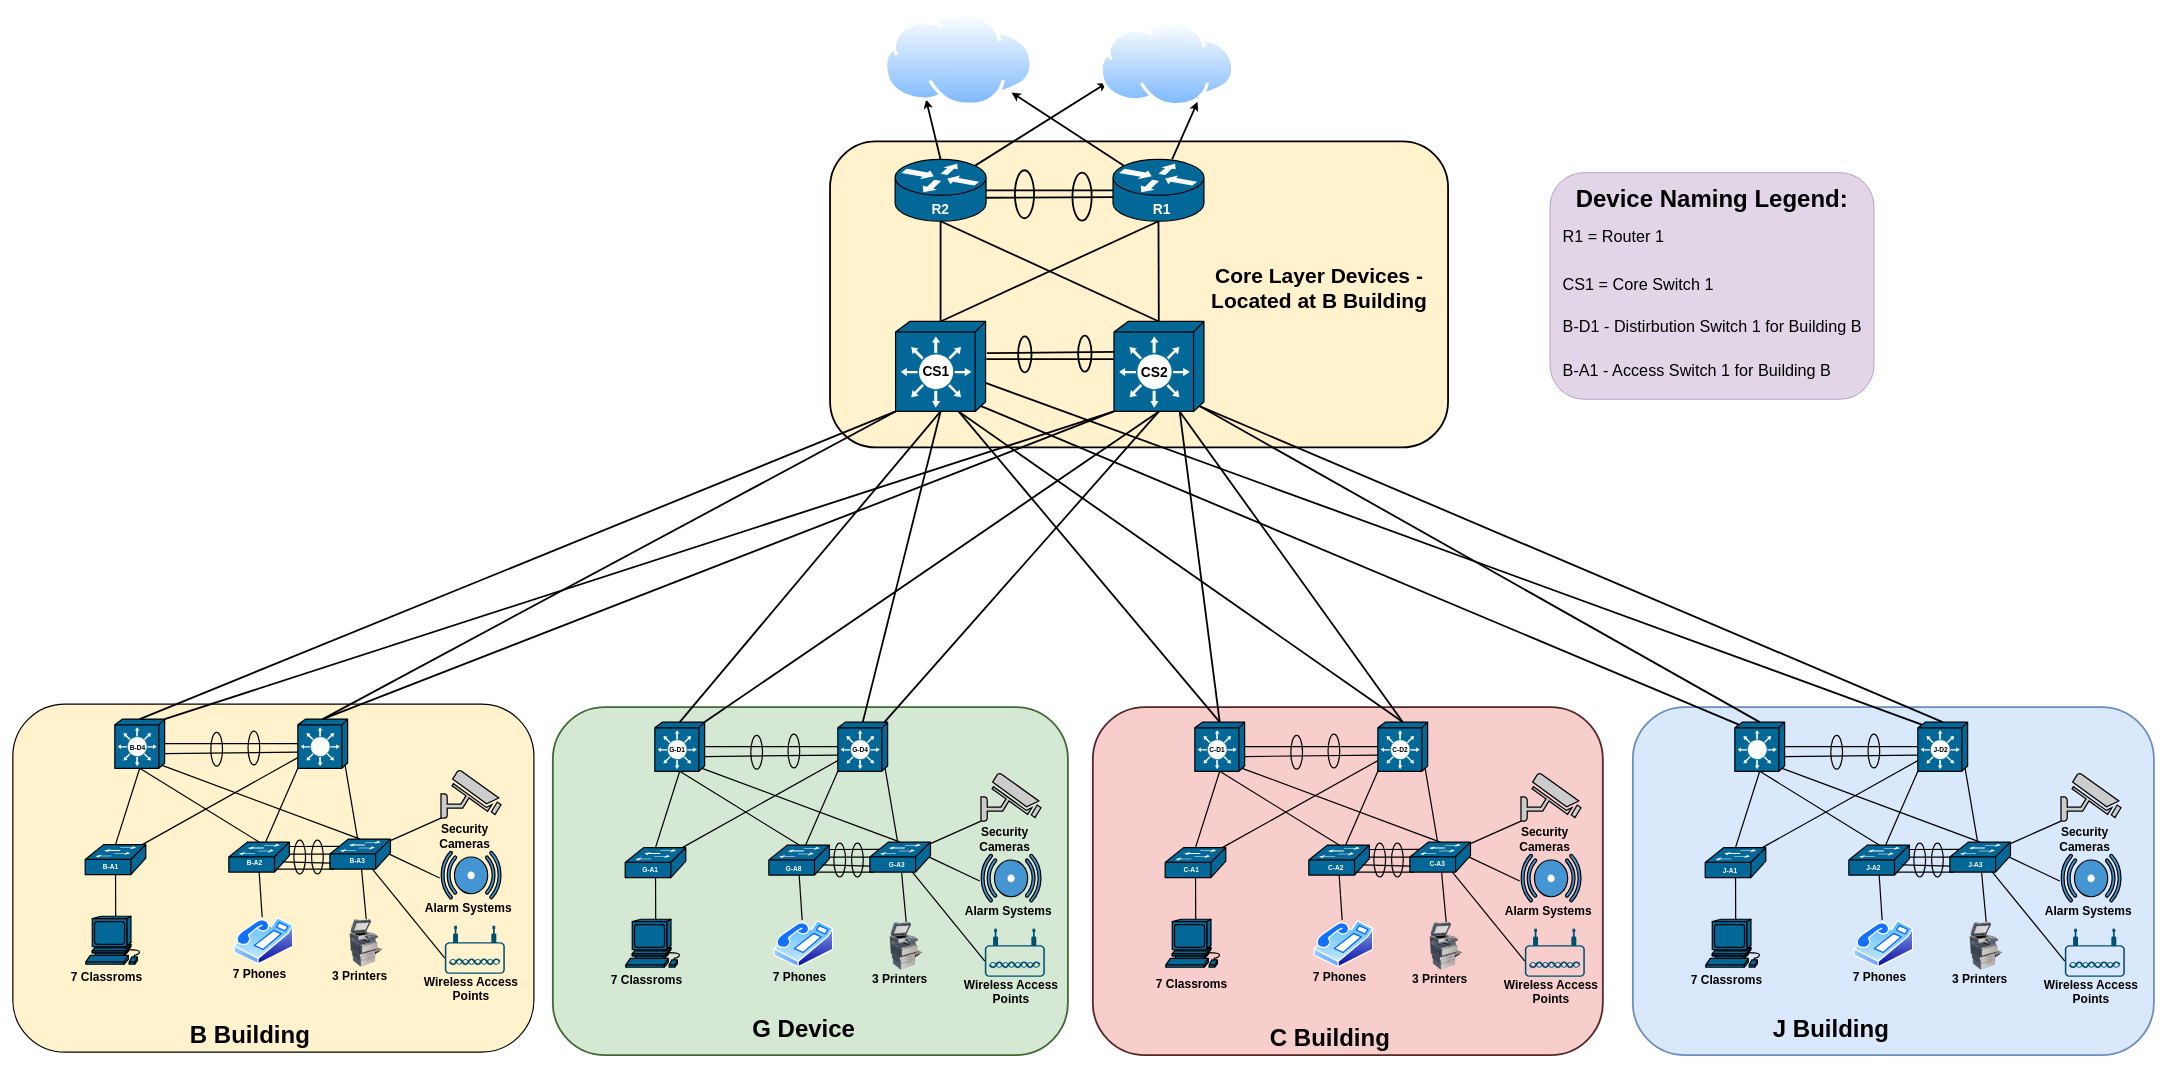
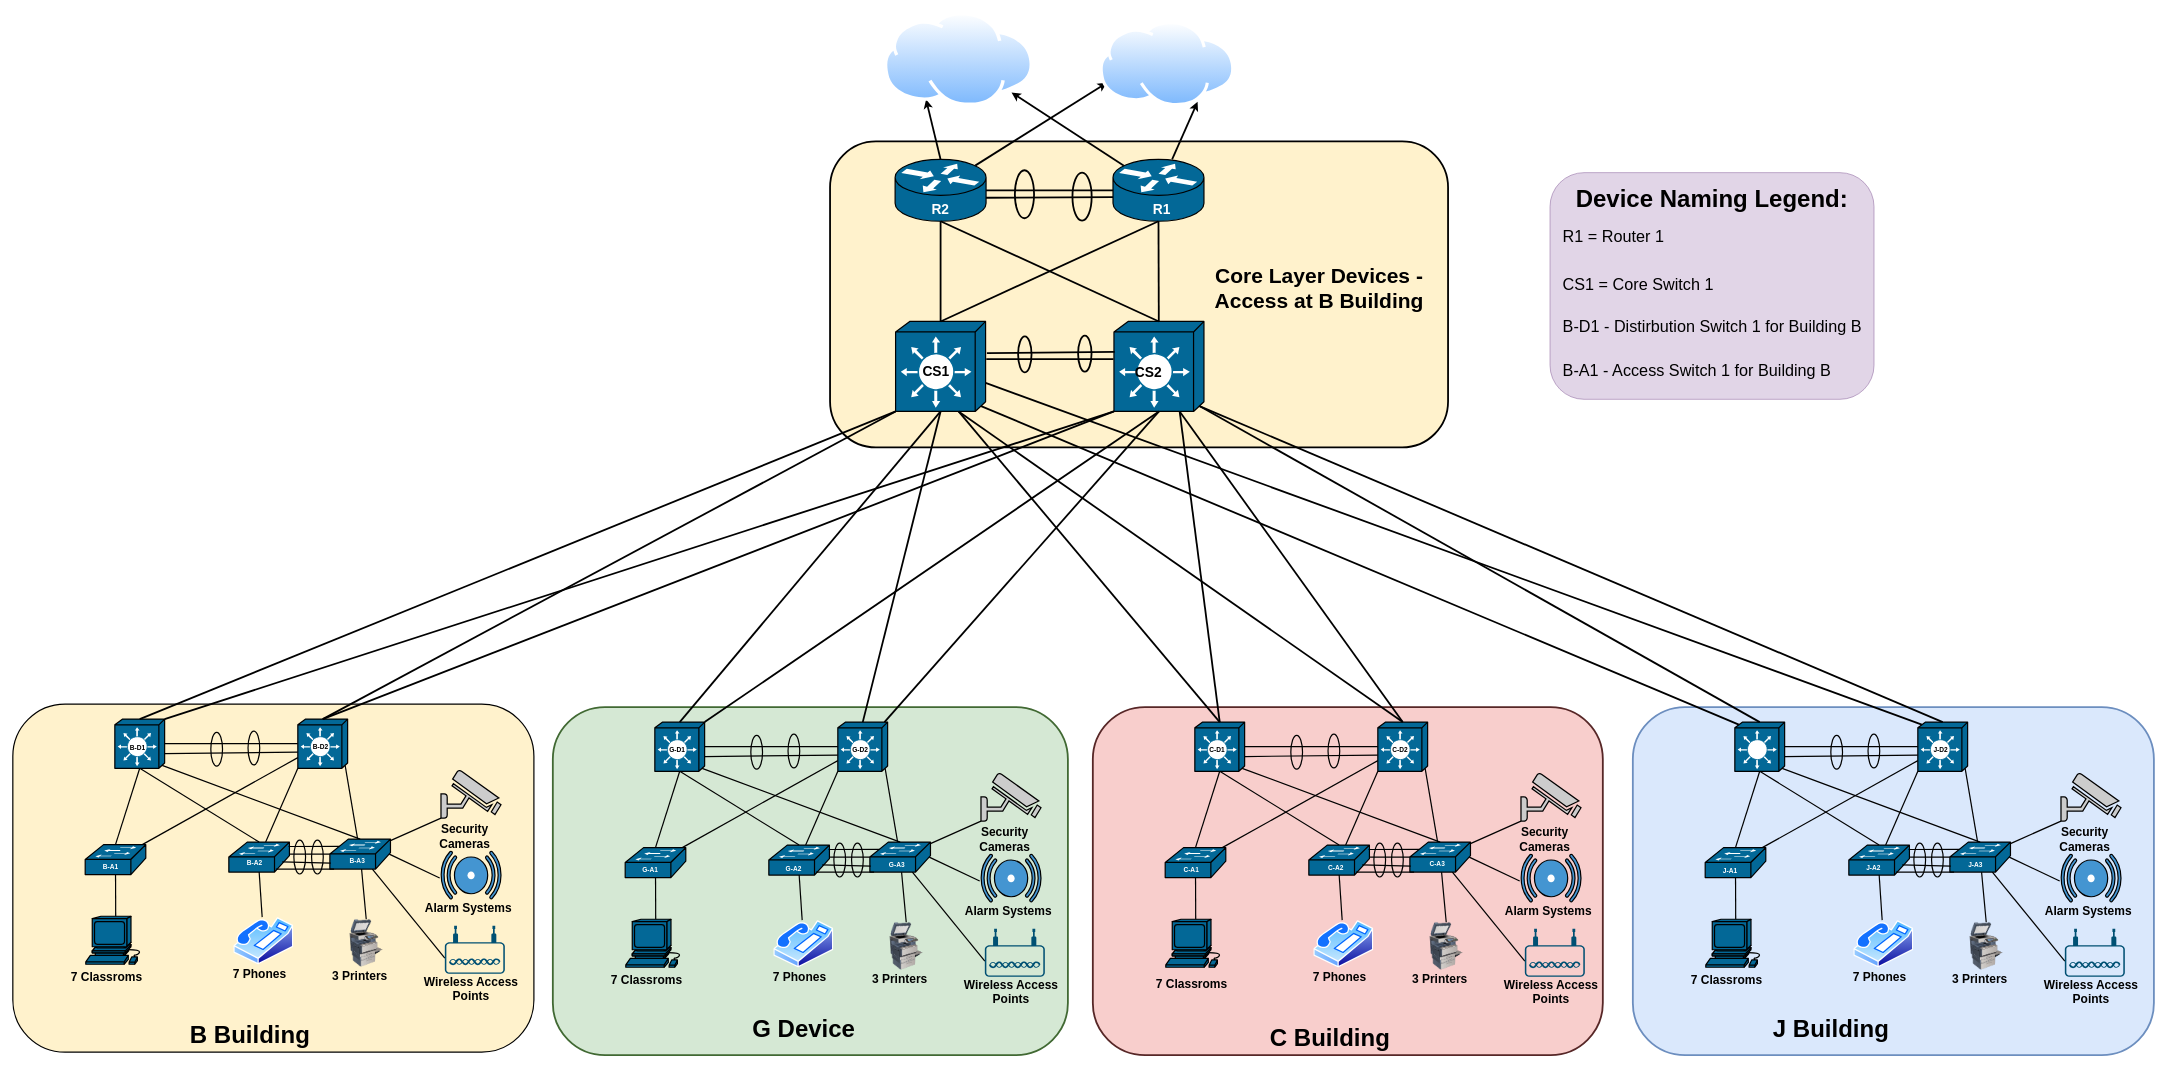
node "Core Layer Devices - Located at B Building": label "Core Layer Devices - Located at B Building" -> "Core Layer Devices - Access at B Building"
node "CS2": moved (1154, 372) -> (1148, 372)
node "B-D2": added
node "B-D4": label "B-D4" -> "B-D1"
node "G-D4": label "G-D4" -> "G-D2"
node "G-A8": label "G-A8" -> "G-A2"
